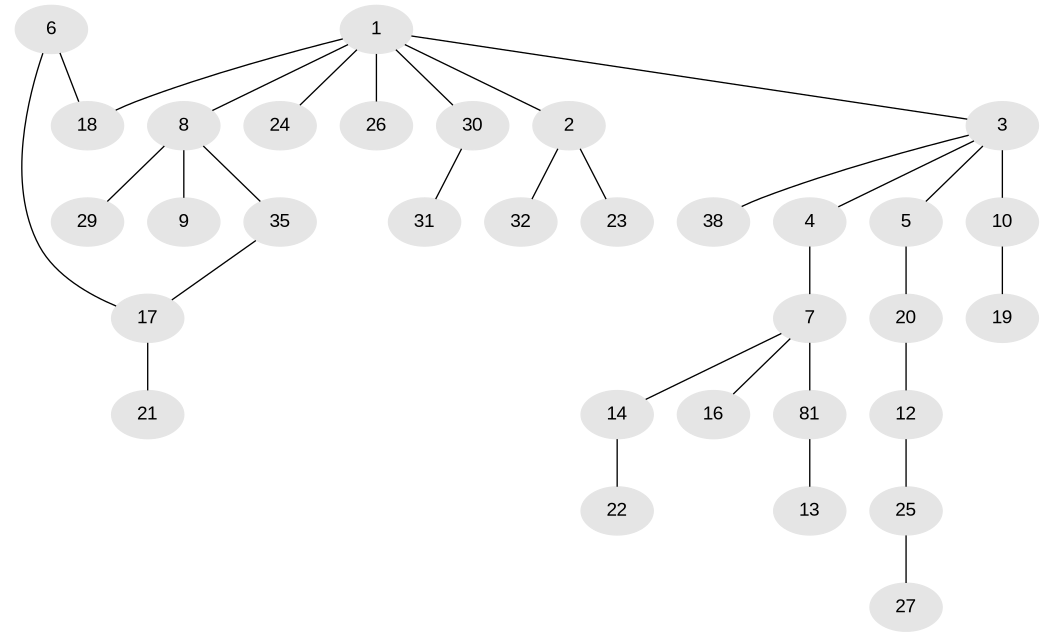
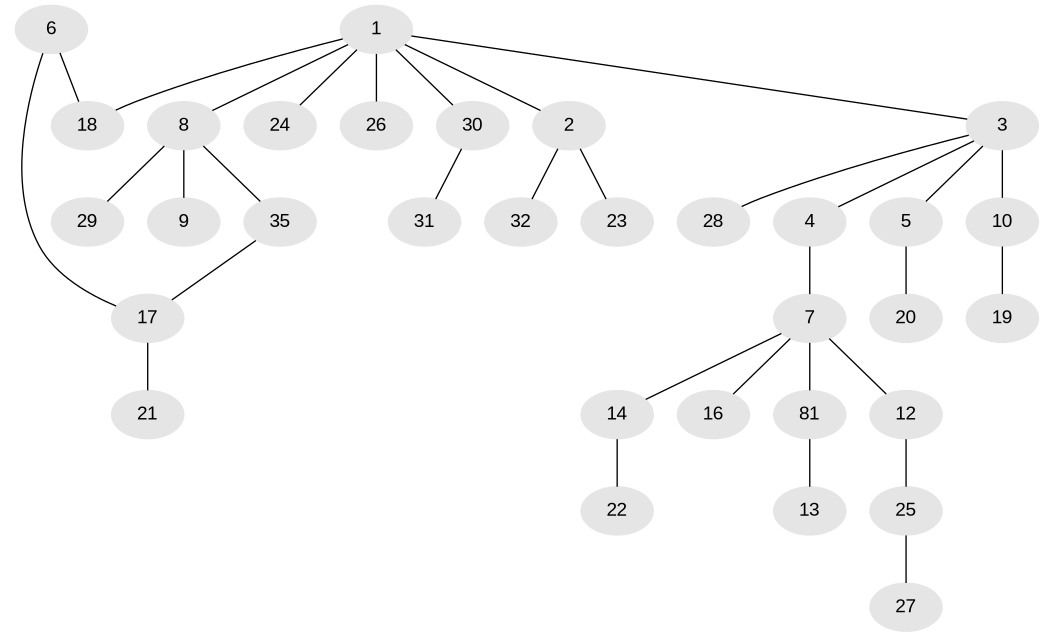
node "38": label "38" -> "28"
edge "20" -- "12": now "7" -- "12"
